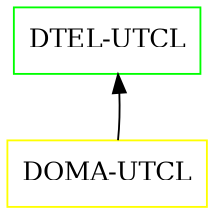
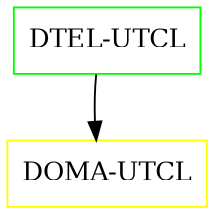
edge "DOMA-UTCL" -> "DTEL-UTCL": reversed
